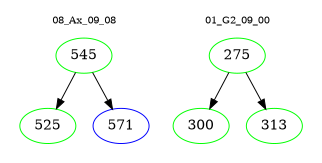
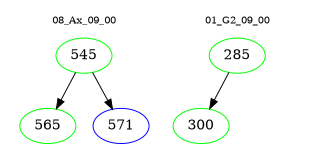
cluster "08_Ax_09_08": label "08_Ax_09_08" -> "08_Ax_09_00"
node "275": label "275" -> "285"
node "525": label "525" -> "565"
node "313": removed
